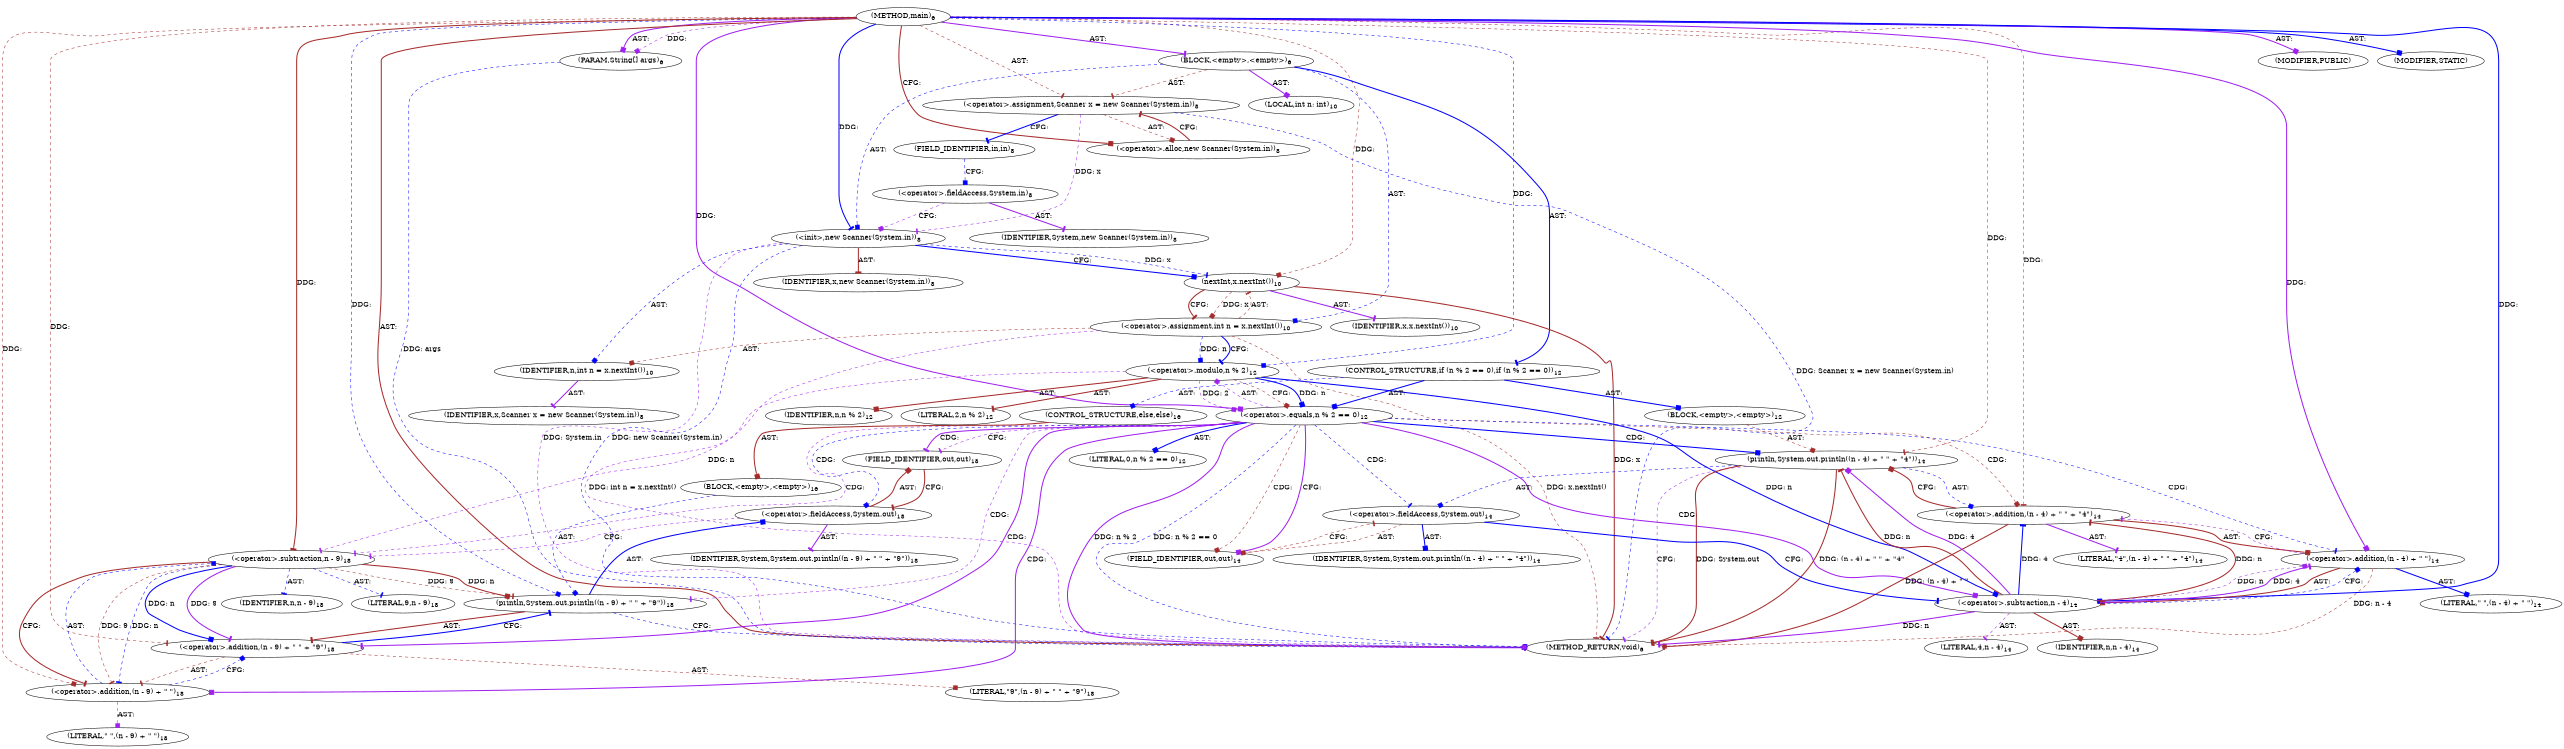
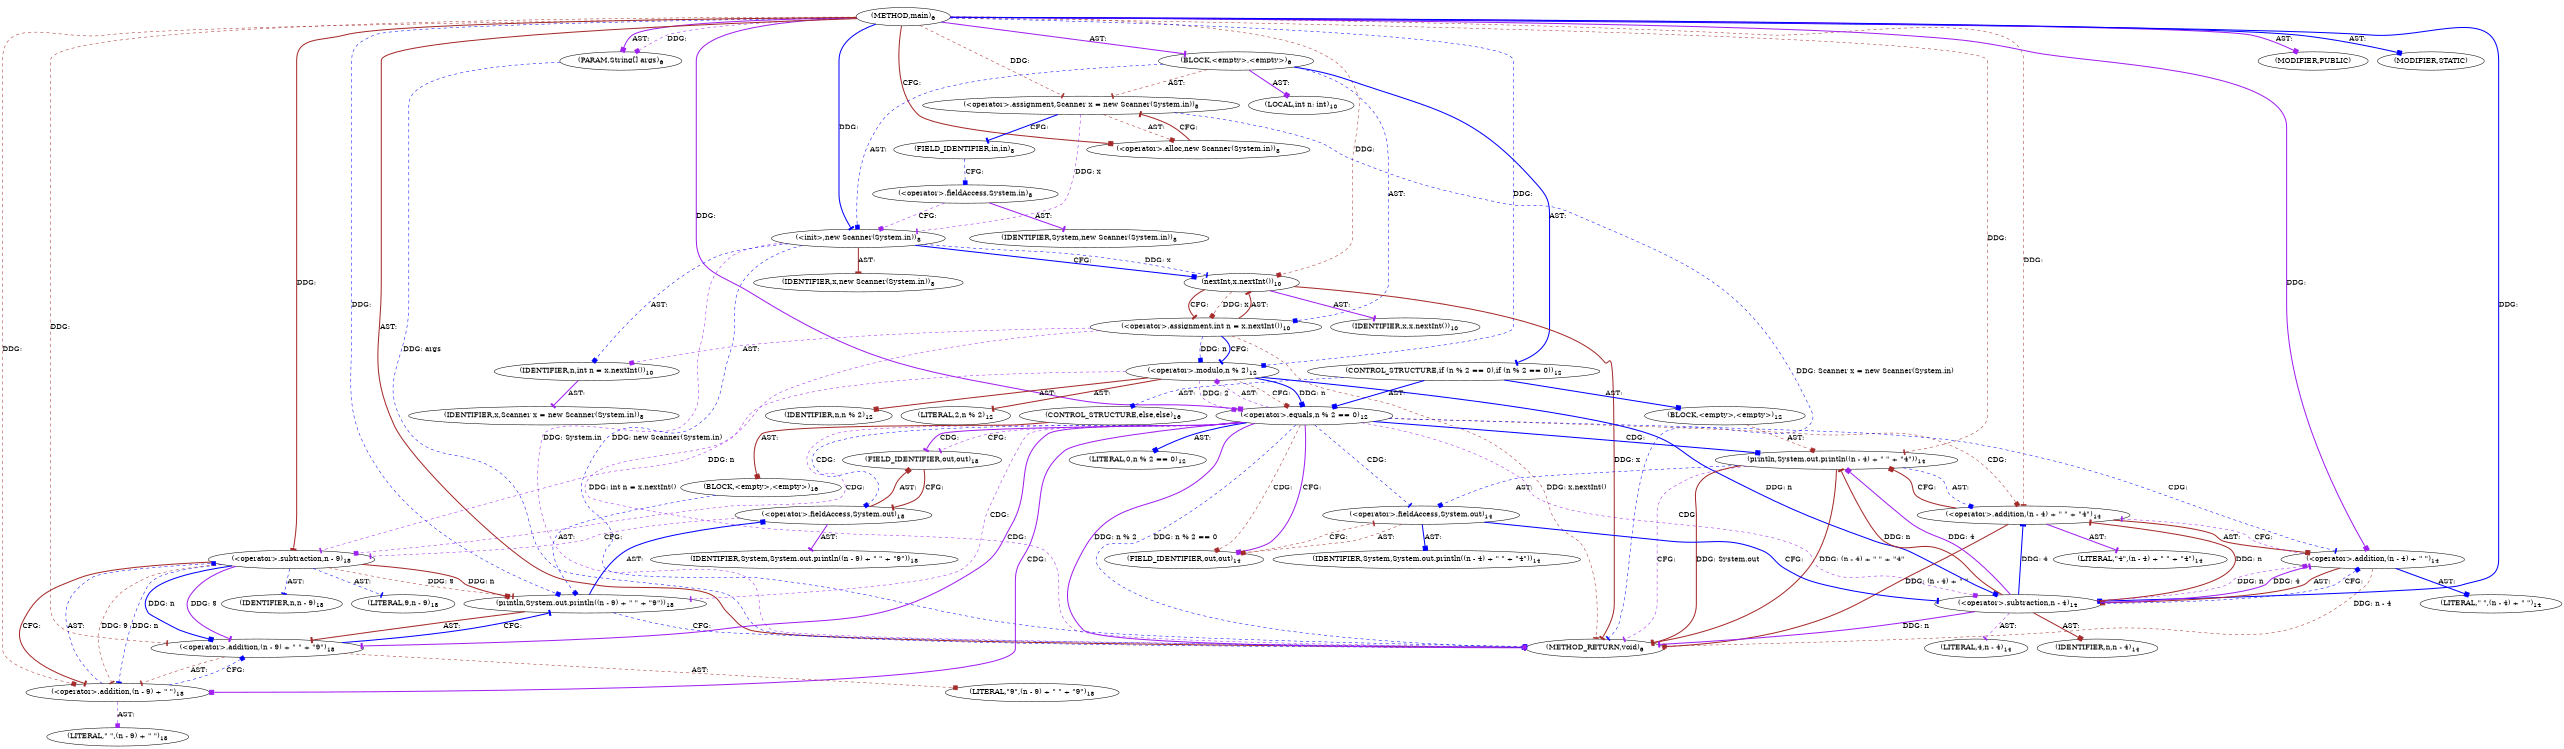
edge "(METHOD,main)" -> "(<operator>.assignment,Scanner x = new Scanner(System.in))": label "AST: " -> "DDG: "
edge "(<operator>.assignment,int n = x.nextInt())" -> "(nextInt,x.nextInt())": style dashed -> bold
edge "(<operator>.assignment,int n = x.nextInt())" -> "(IDENTIFIER,n,int n = x.nextInt())": color brown -> purple
edge "(<operator>.equals,n % 2 == 0)" -> "(<operator>.subtraction,n - 9)": arrowhead tee -> box
edge "(<operator>.equals,n % 2 == 0)" -> "(<operator>.subtraction,n - 4)": style bold -> dashed
